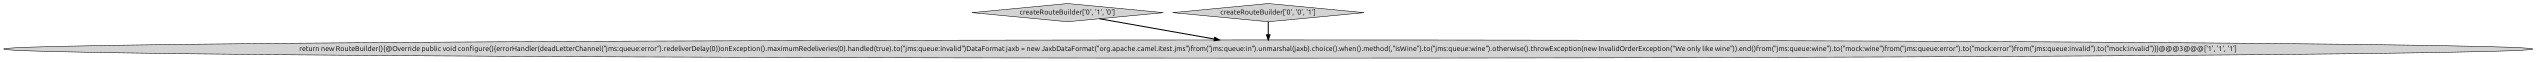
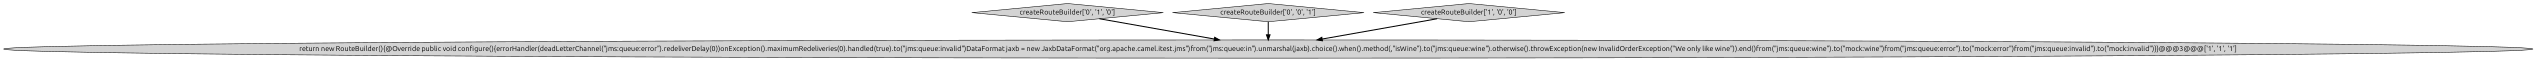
node "createRouteBuilder['1', '0', '0']": added
